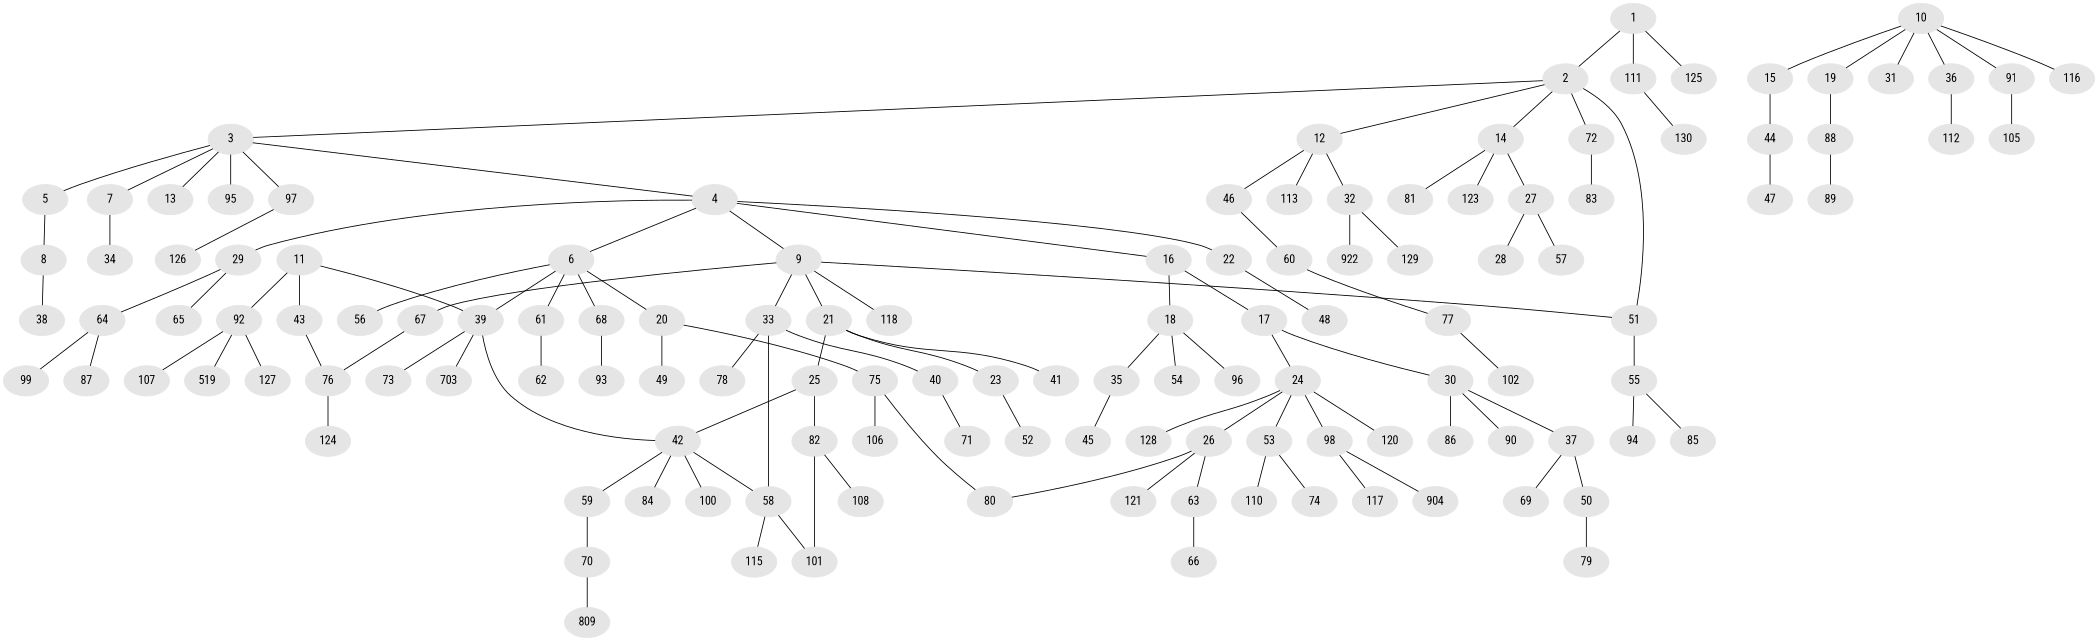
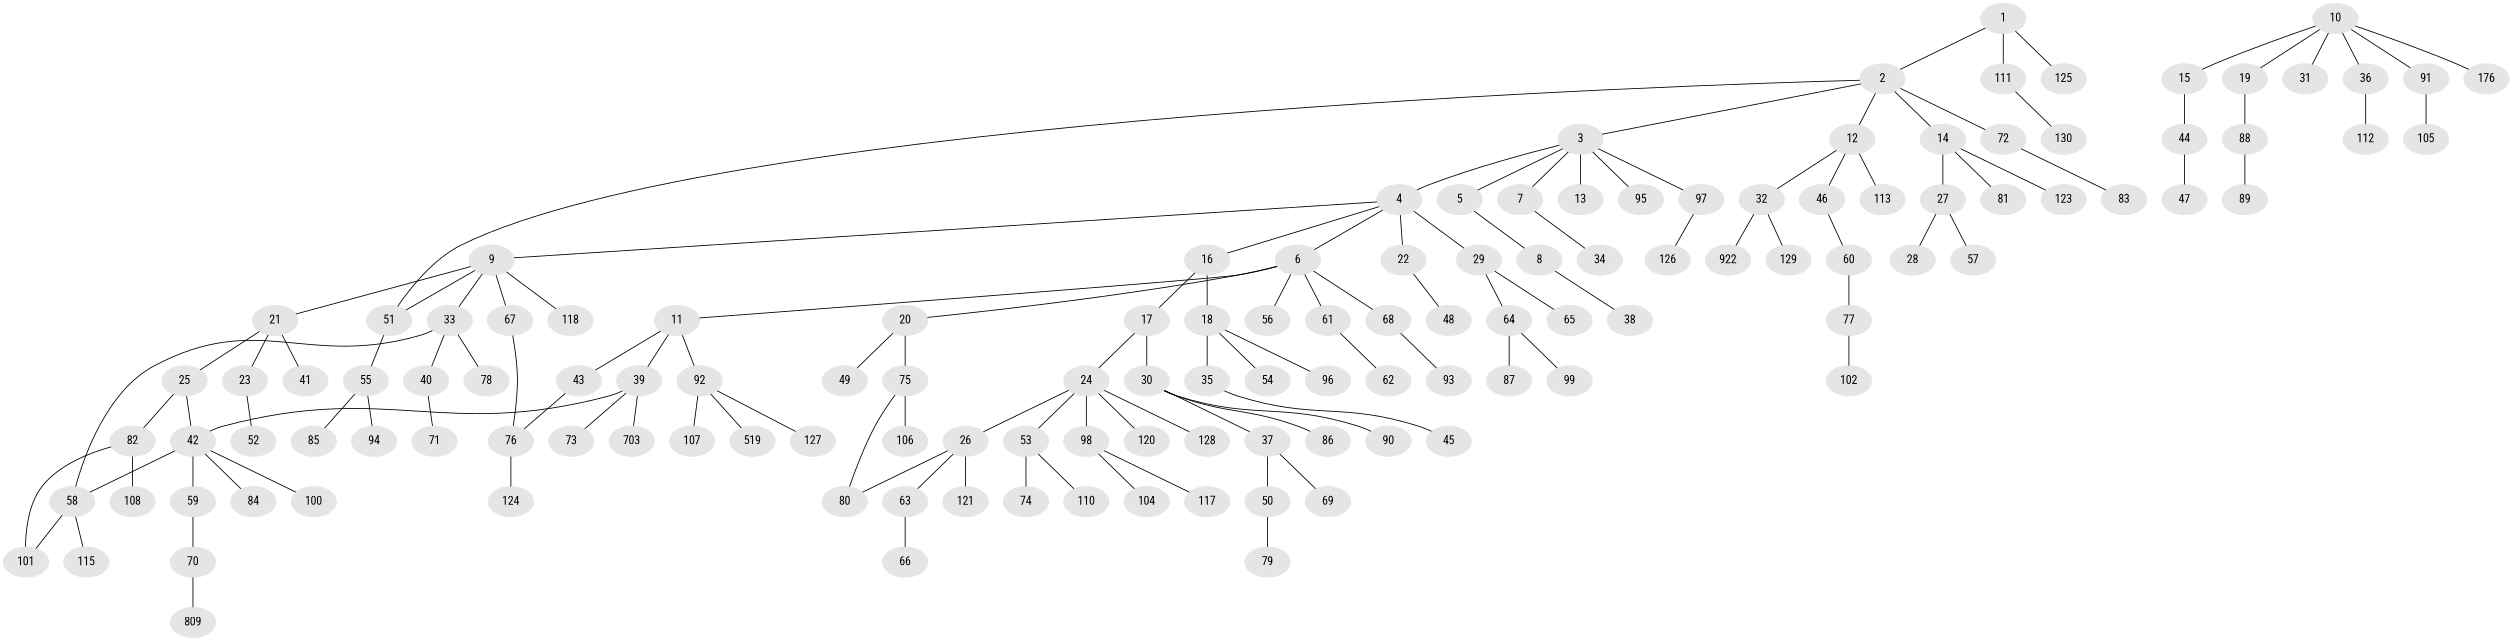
node "116": label "116" -> "176"
edge "6" -- "39": now "6" -- "11"
node "904": label "904" -> "104"
